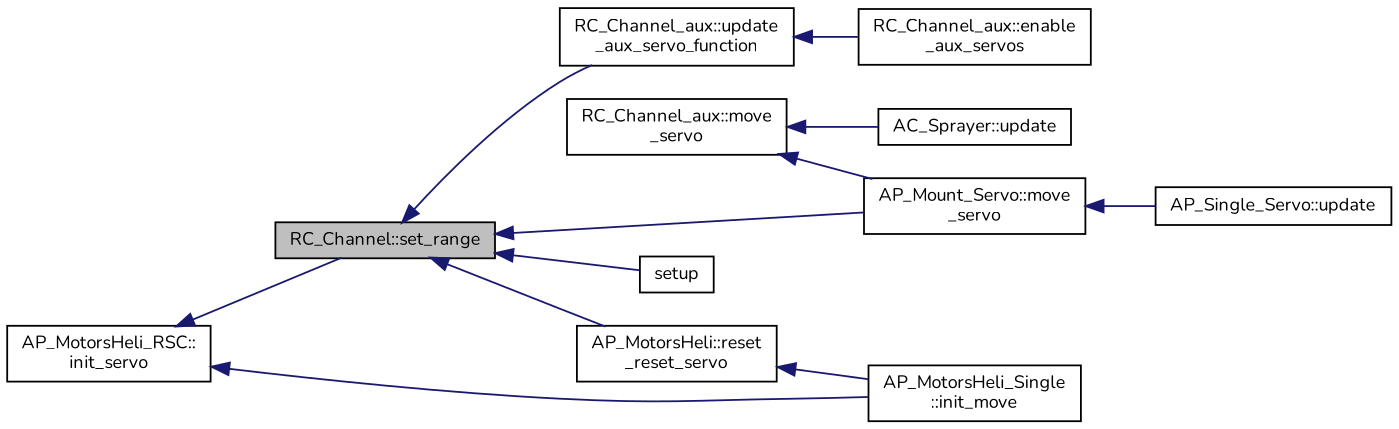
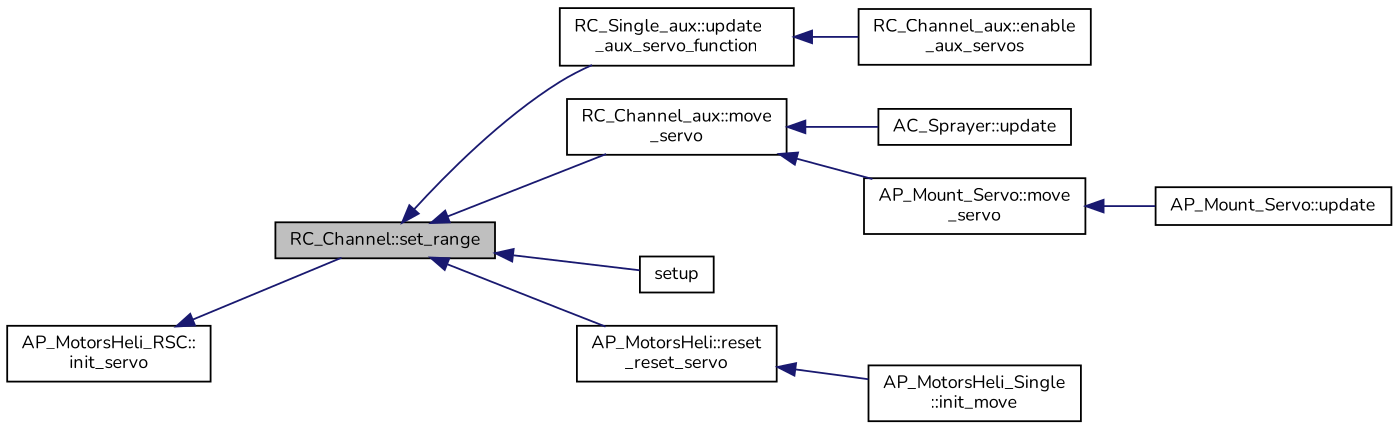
node "RC_Channel_aux::update _aux_servo_function": label "RC_Channel_aux::update _aux_servo_function" -> "RC_Single_aux::update _aux_servo_function"
node "AP_Single_Servo::update": label "AP_Single_Servo::update" -> "AP_Mount_Servo::update"
edge "AP_Mount_Servo::move _servo" -> "RC_Channel::set_range": now "RC_Channel_aux::move _servo" -> "RC_Channel::set_range"
edge "AP_MotorsHeli_Single ::init_move" -> "AP_MotorsHeli_RSC:: init_servo": removed
